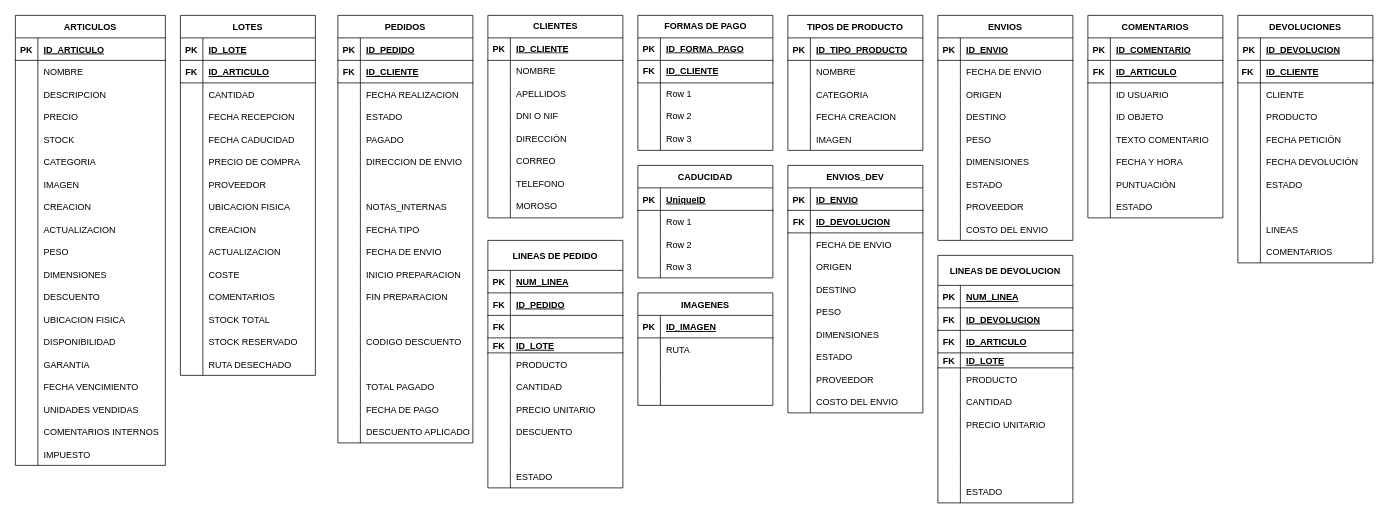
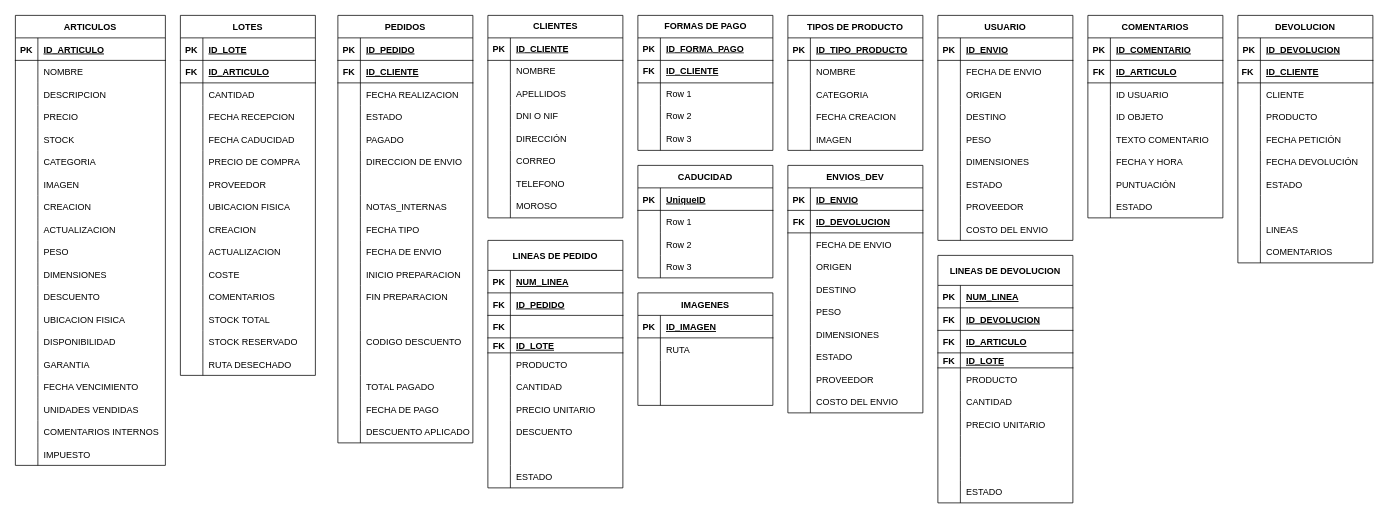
node "ENVIOS": label "ENVIOS" -> "USUARIO"
node "DEVOLUCIONES": label "DEVOLUCIONES" -> "DEVOLUCION"
